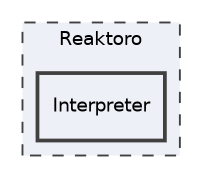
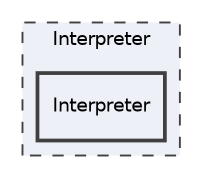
cluster "Reaktoro": label "Reaktoro" -> "Interpreter"
